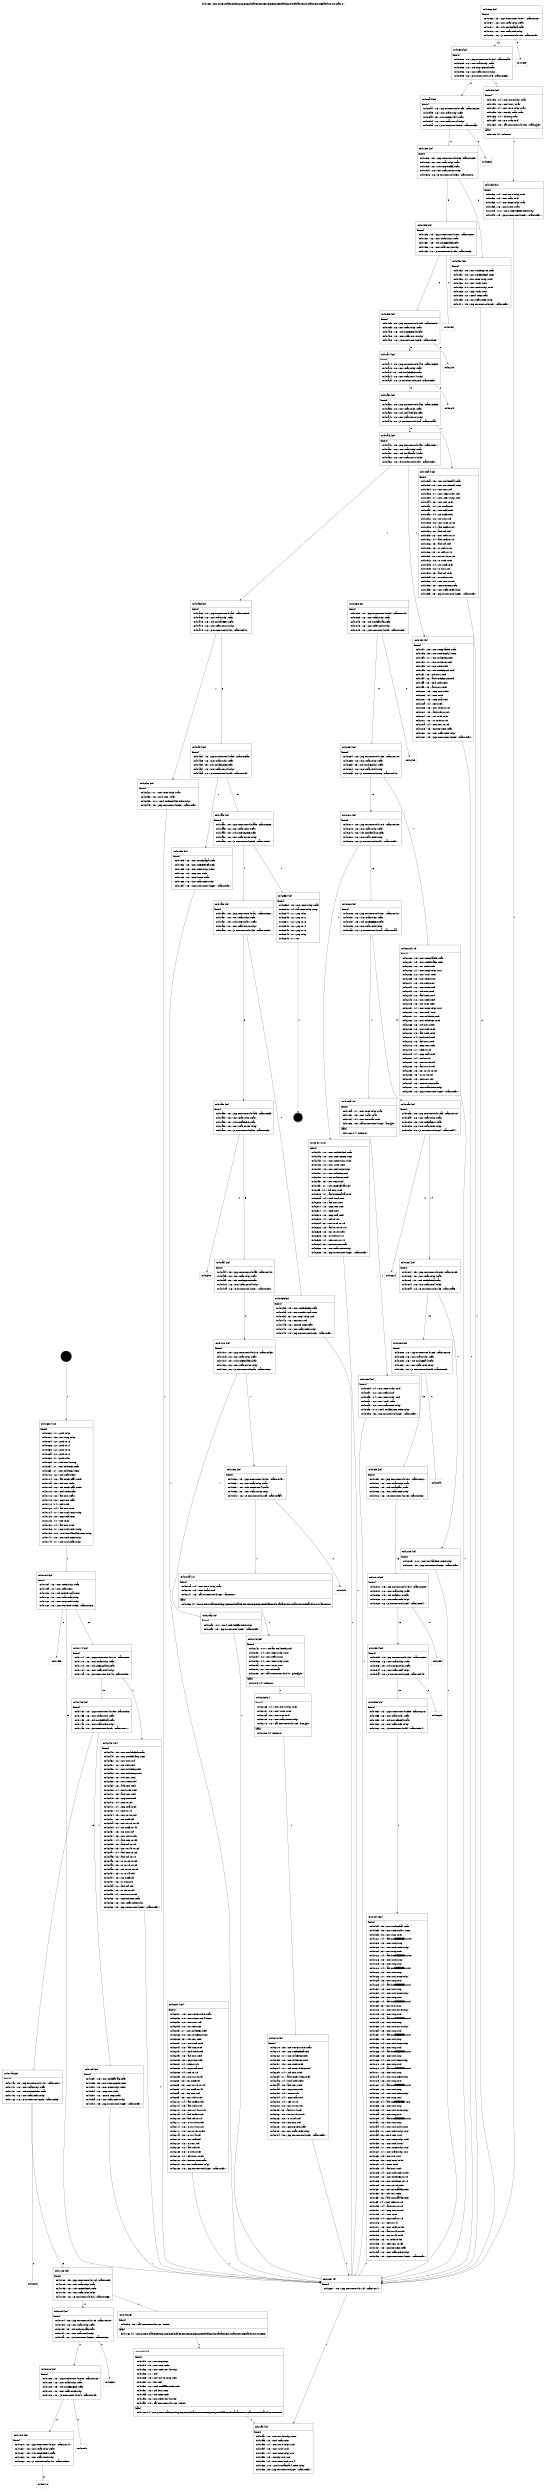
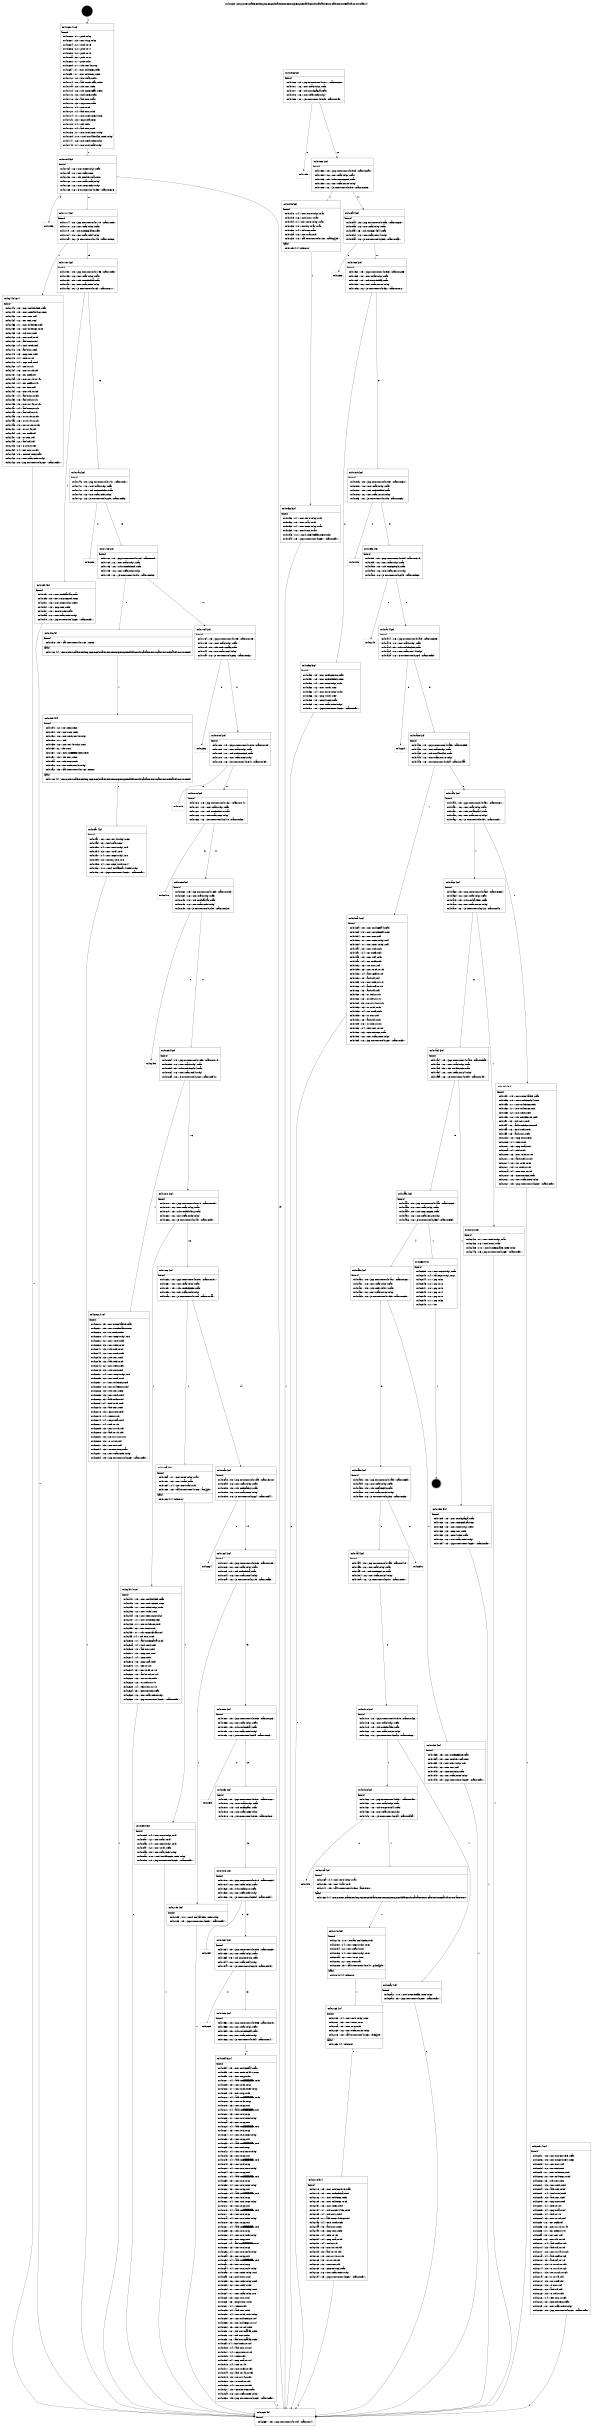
edge "0x40181c [28]" -> "0x401838 [28]": added, label "17"
edge "0x402697 [5]" -> "0x401fa7 [42]": reversed
